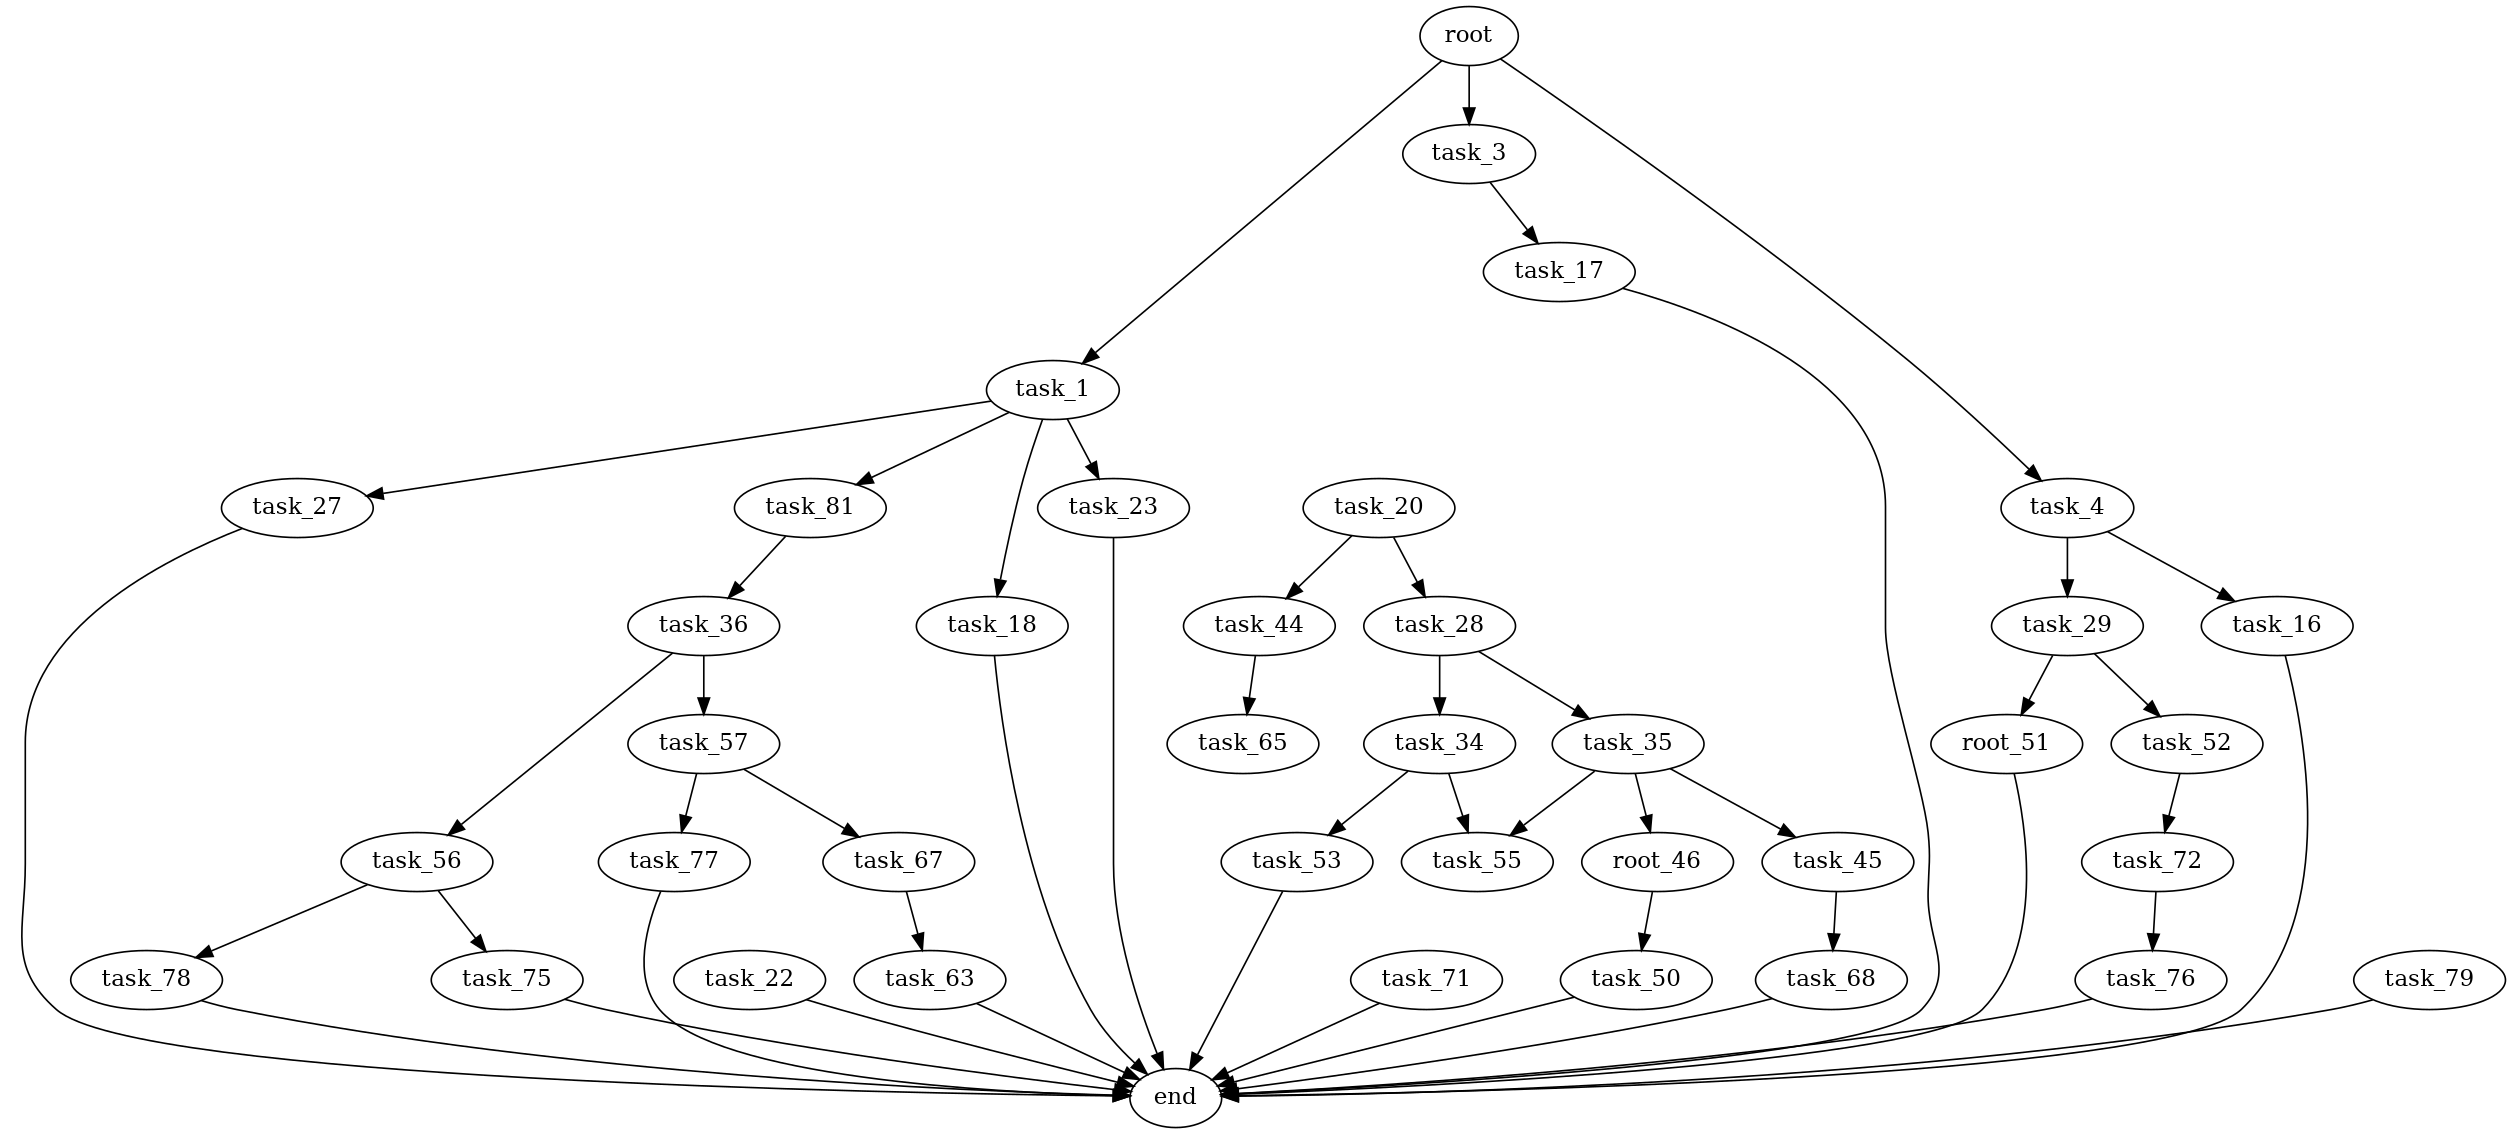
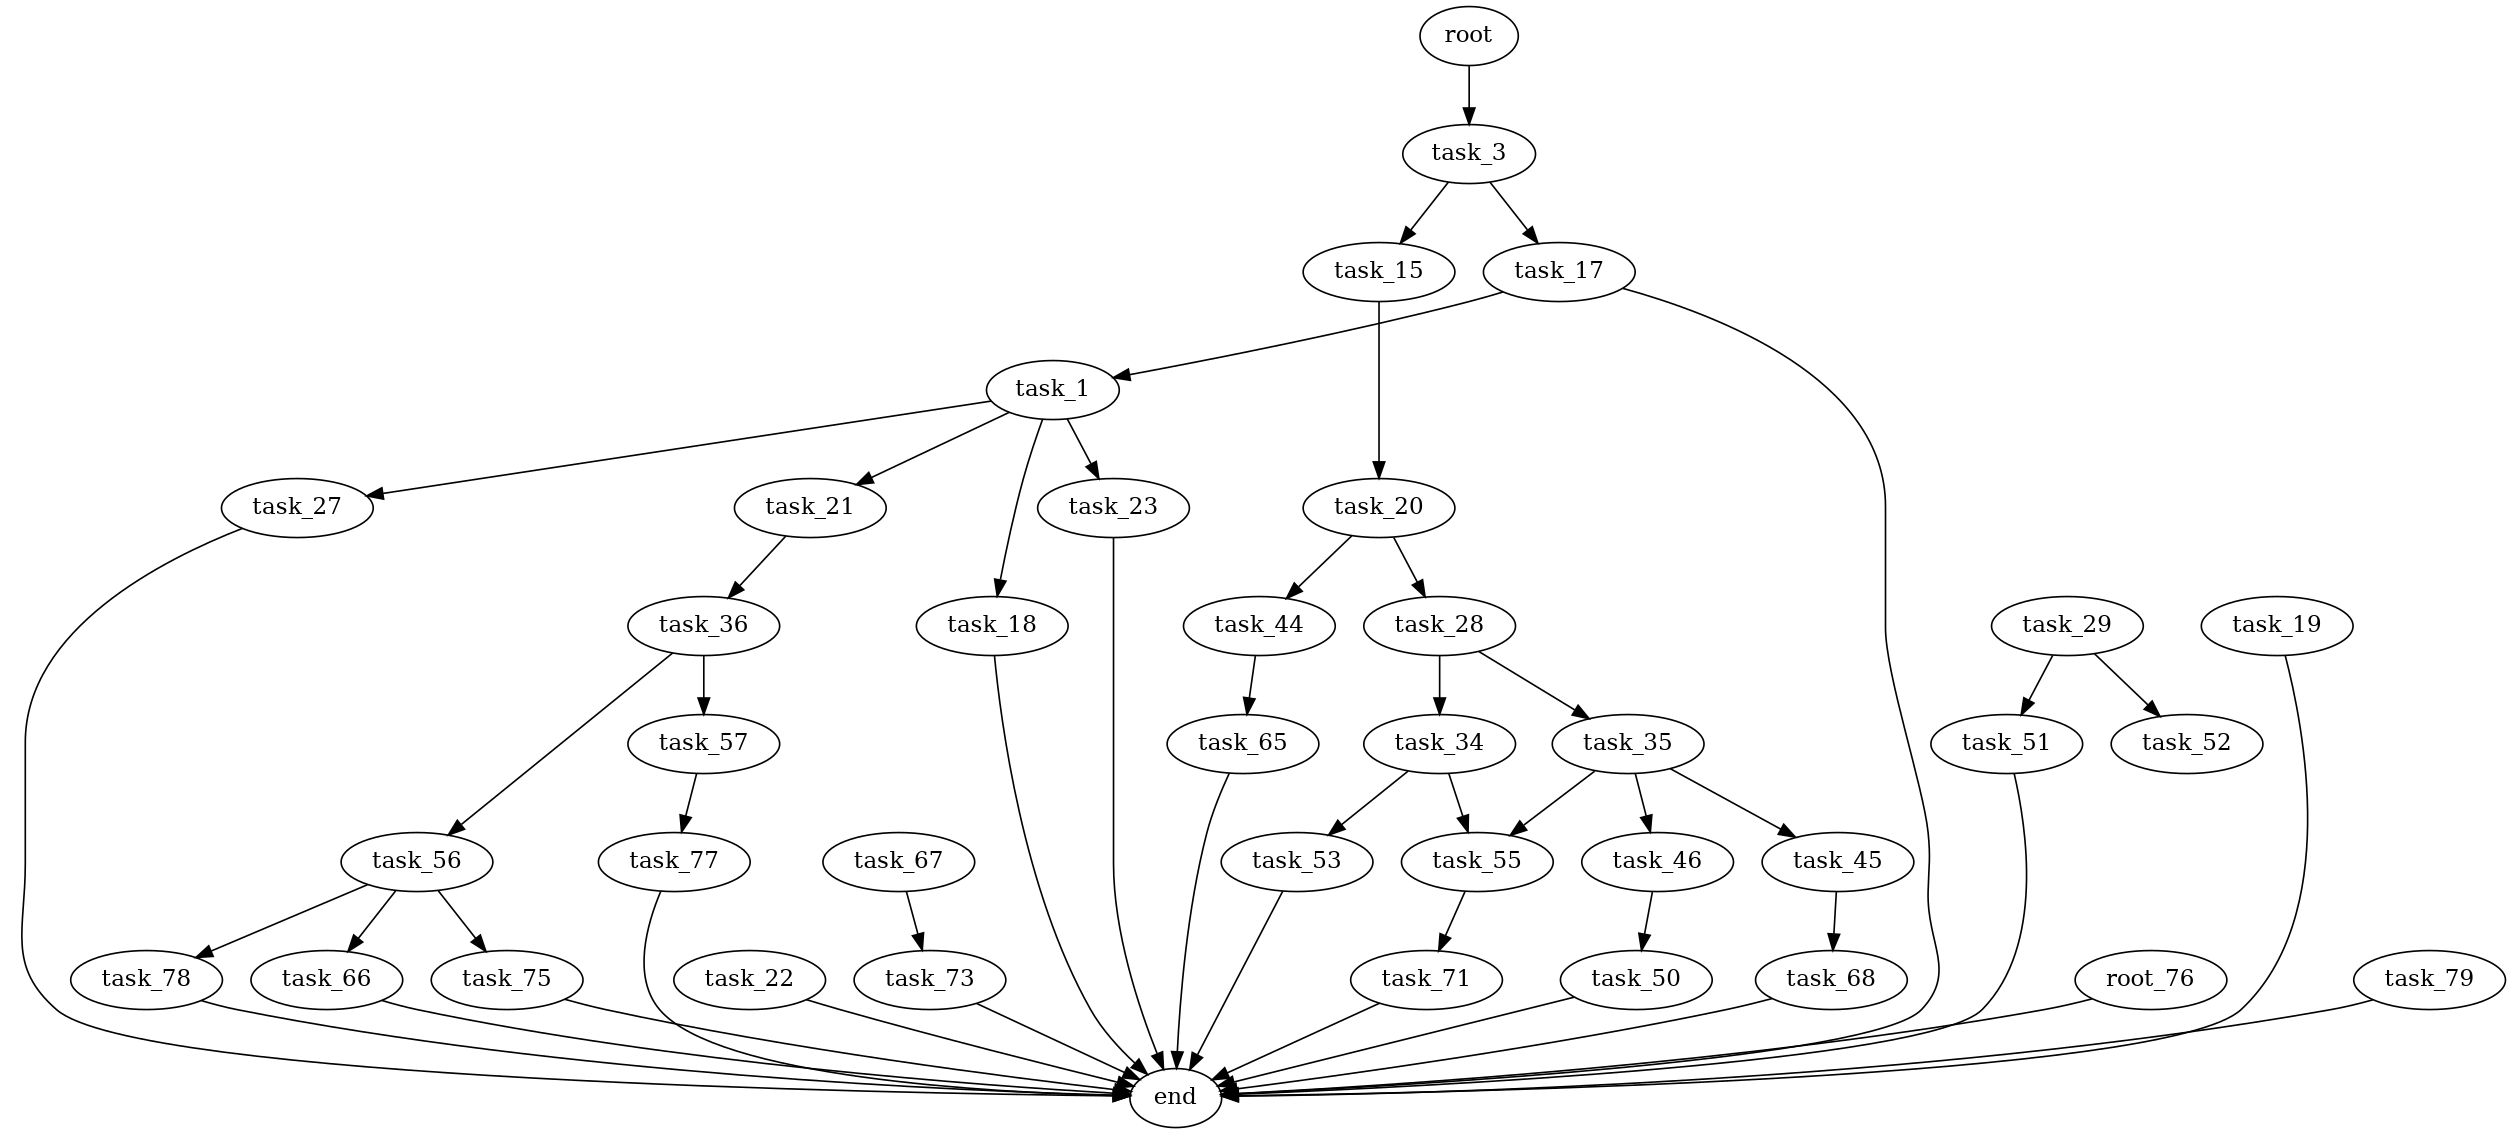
edge "root" -> "task_1": now "task_17" -> "task_1"
node "task_15": added
node "task_81": label "task_81" -> "task_21"
node "task_4": removed
node "task_16": label "task_16" -> "task_19"
node "root_51": label "root_51" -> "task_51"
edge "task_57" -> "task_67": removed
node "root_46": label "root_46" -> "task_46"
node "task_72": removed
edge "task_65" -> "end": added
edge "task_55" -> "task_71": added
node "task_66": added
node "task_63": label "task_63" -> "task_73"
node "task_76": label "task_76" -> "root_76"
